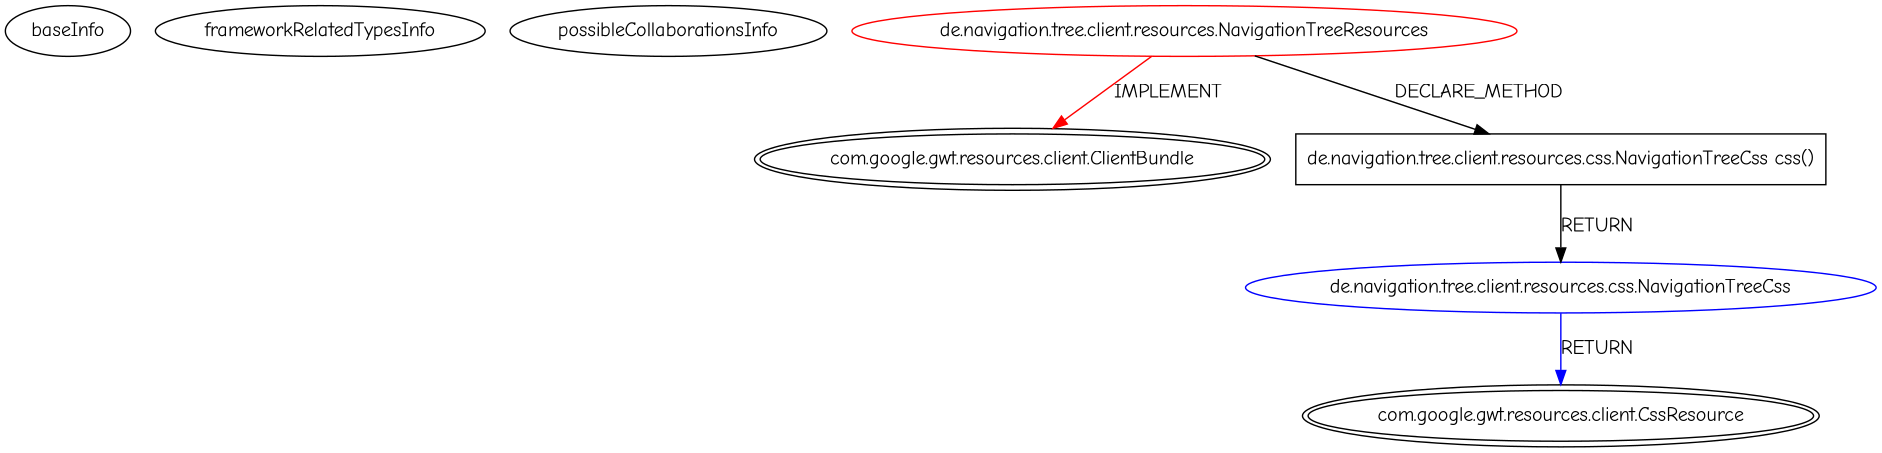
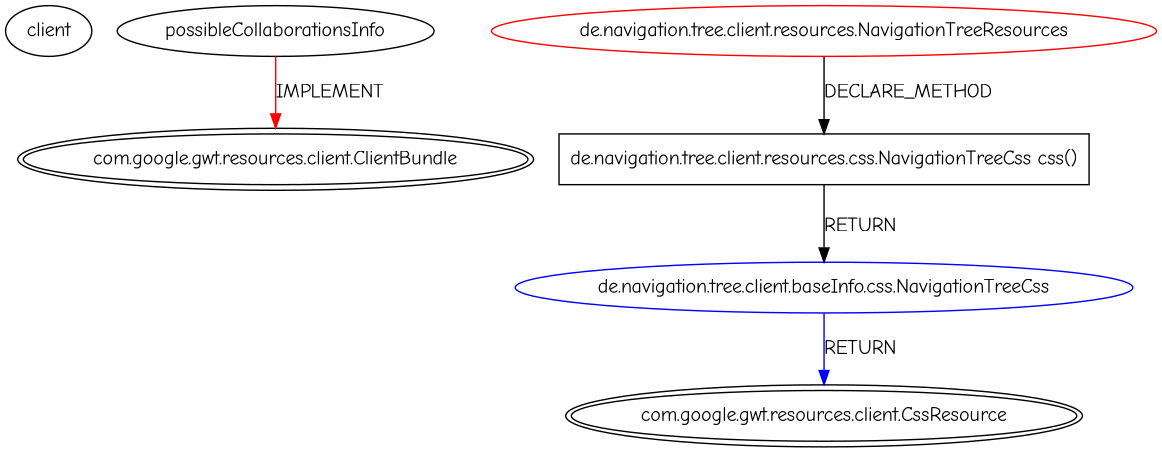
node "baseInfo": removed
node "frameworkRelatedTypesInfo": label "frameworkRelatedTypesInfo" -> "client"
edge "de.navigation.tree.client.resources.NavigationTreeResources" -> "com.google.gwt.resources.client.ClientBundle": now "possibleCollaborationsInfo" -> "com.google.gwt.resources.client.ClientBundle"
node "de.navigation.tree.client.resources.css.NavigationTreeCss": label "de.navigation.tree.client.resources.css.NavigationTreeCss" -> "de.navigation.tree.client.baseInfo.css.NavigationTreeCss"
